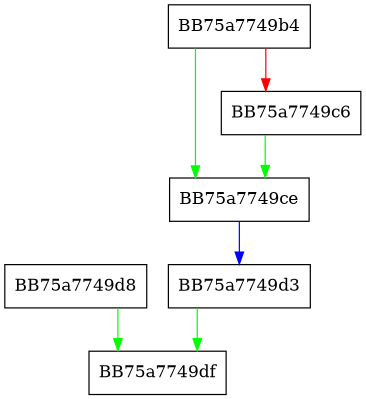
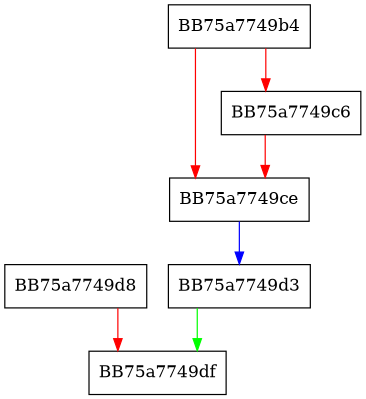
edge "BB75a7749b4" -> "BB75a7749ce": color green -> red
edge "BB75a7749c6" -> "BB75a7749ce": color green -> red
edge "BB75a7749d8" -> "BB75a7749df": color green -> red
